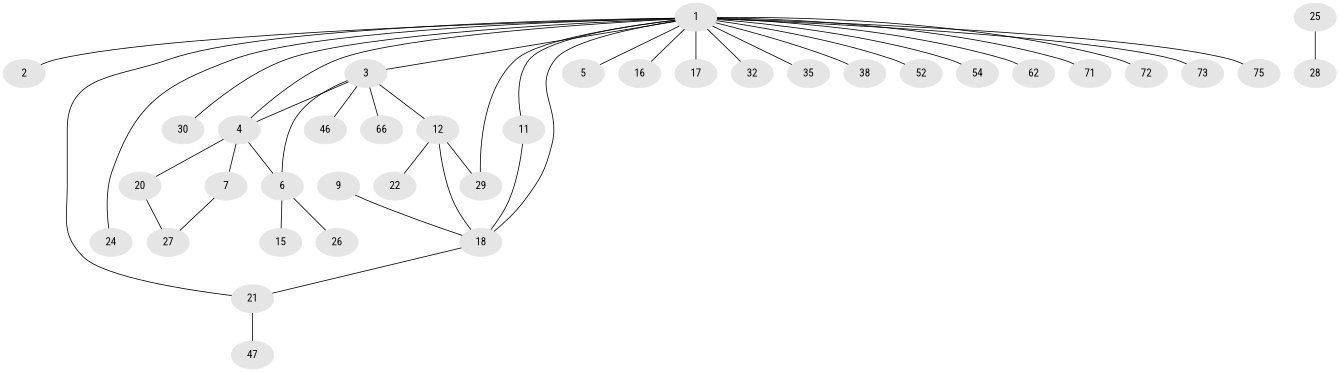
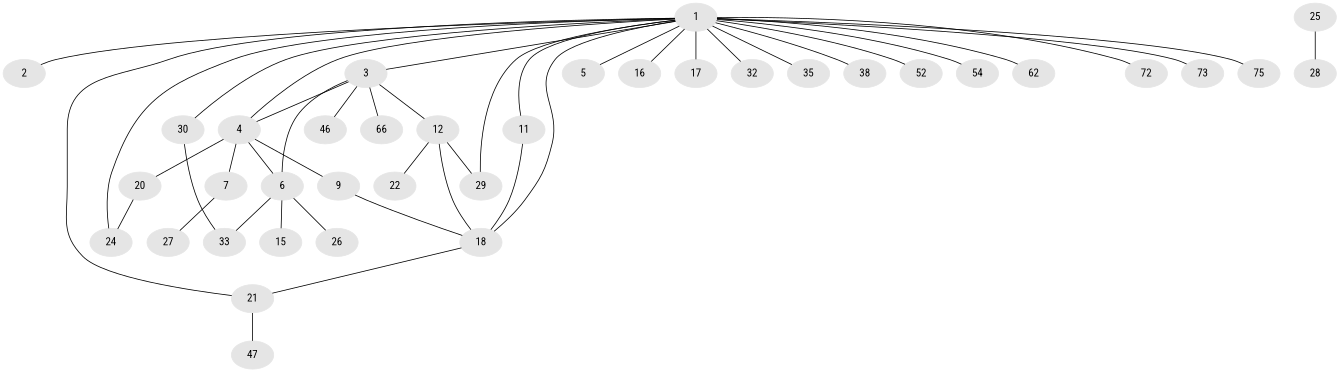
node "71": removed
edge "4" -- "9": added
edge "20" -- "27": now "20" -- "24"
node "33": added
